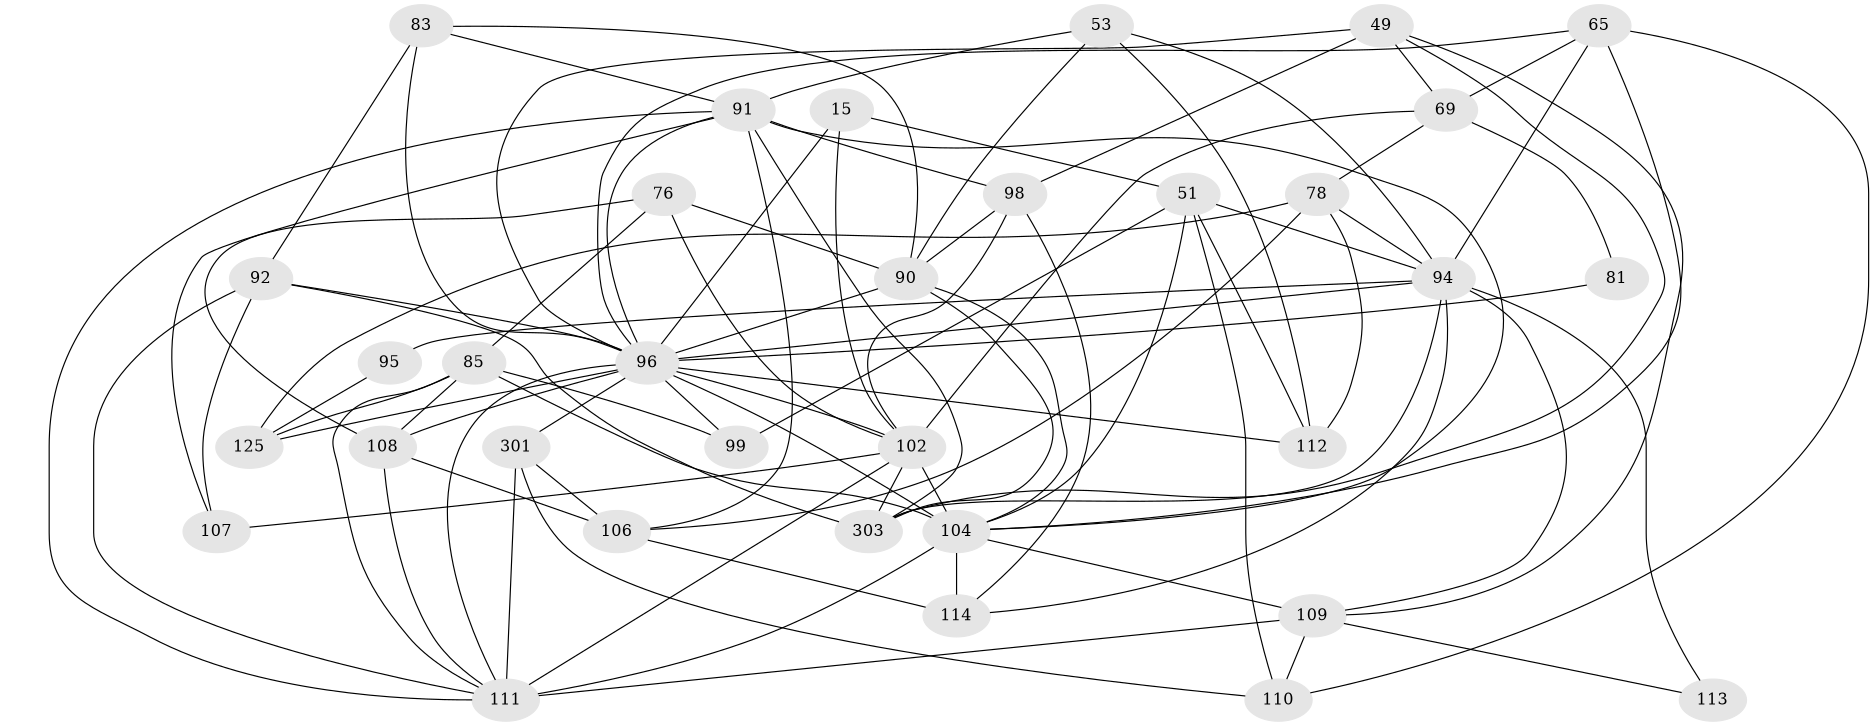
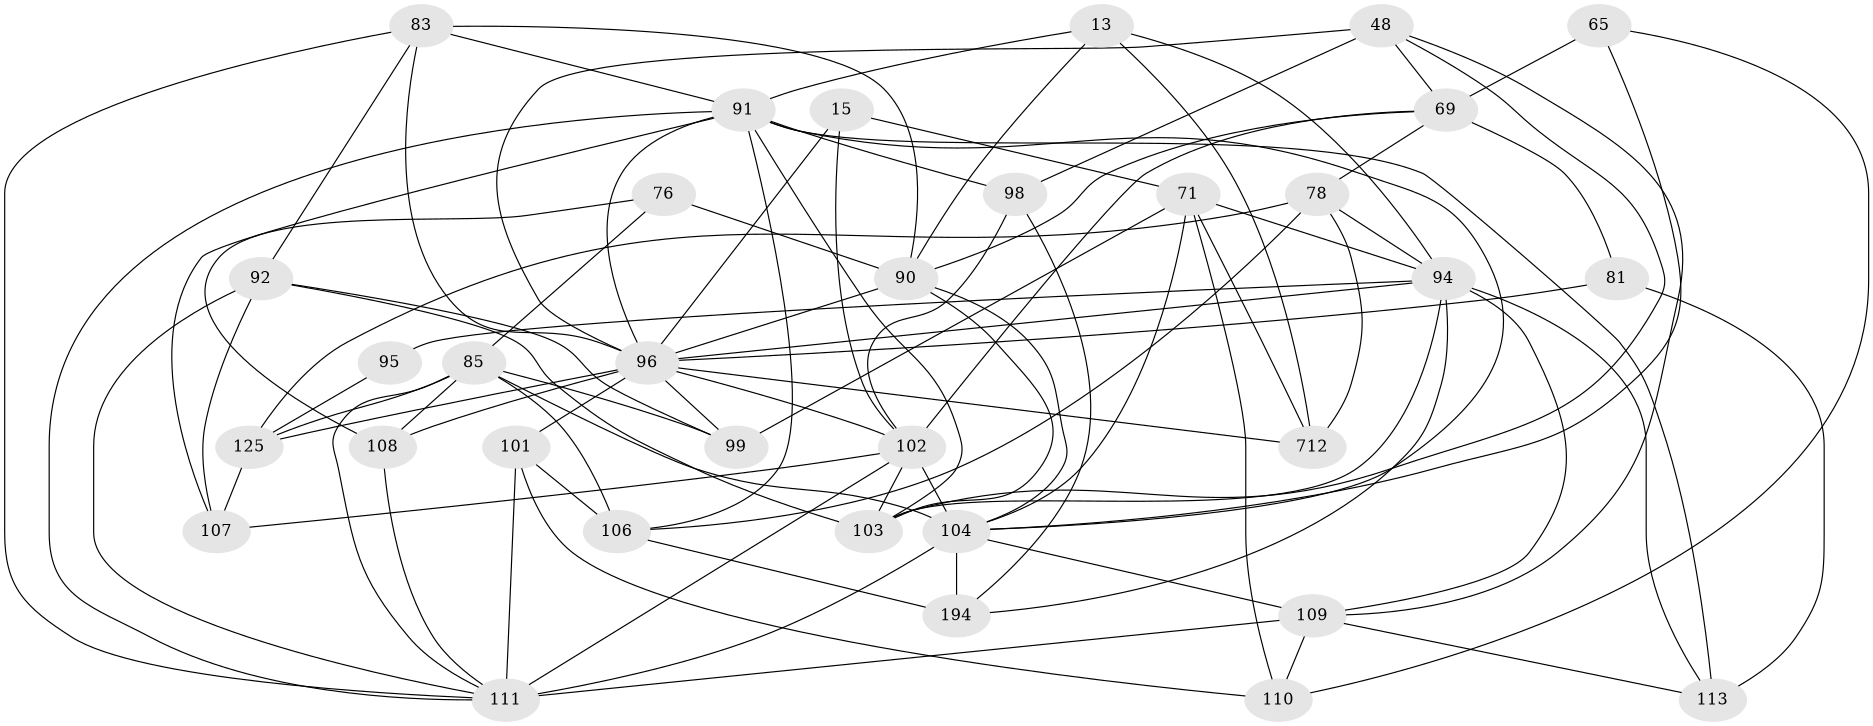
node "53": label "53" -> "13"
node "49": label "49" -> "48"
edge "65" -- "96": removed
edge "65" -- "94": removed
edge "91" -- "113": added
node "51": label "51" -> "71"
edge "98" -- "90": now "69" -- "90"
edge "92" -- "96": now "92" -- "99"
edge "76" -- "102": removed
edge "96" -- "104": removed
node "301": label "301" -> "101"
node "112": label "112" -> "712"
edge "81" -- "113": added
edge "96" -- "111": now "83" -- "111"
edge "125" -- "107": added
edge "108" -- "106": now "85" -- "106"
node "303": label "303" -> "103"
node "114": label "114" -> "194"
